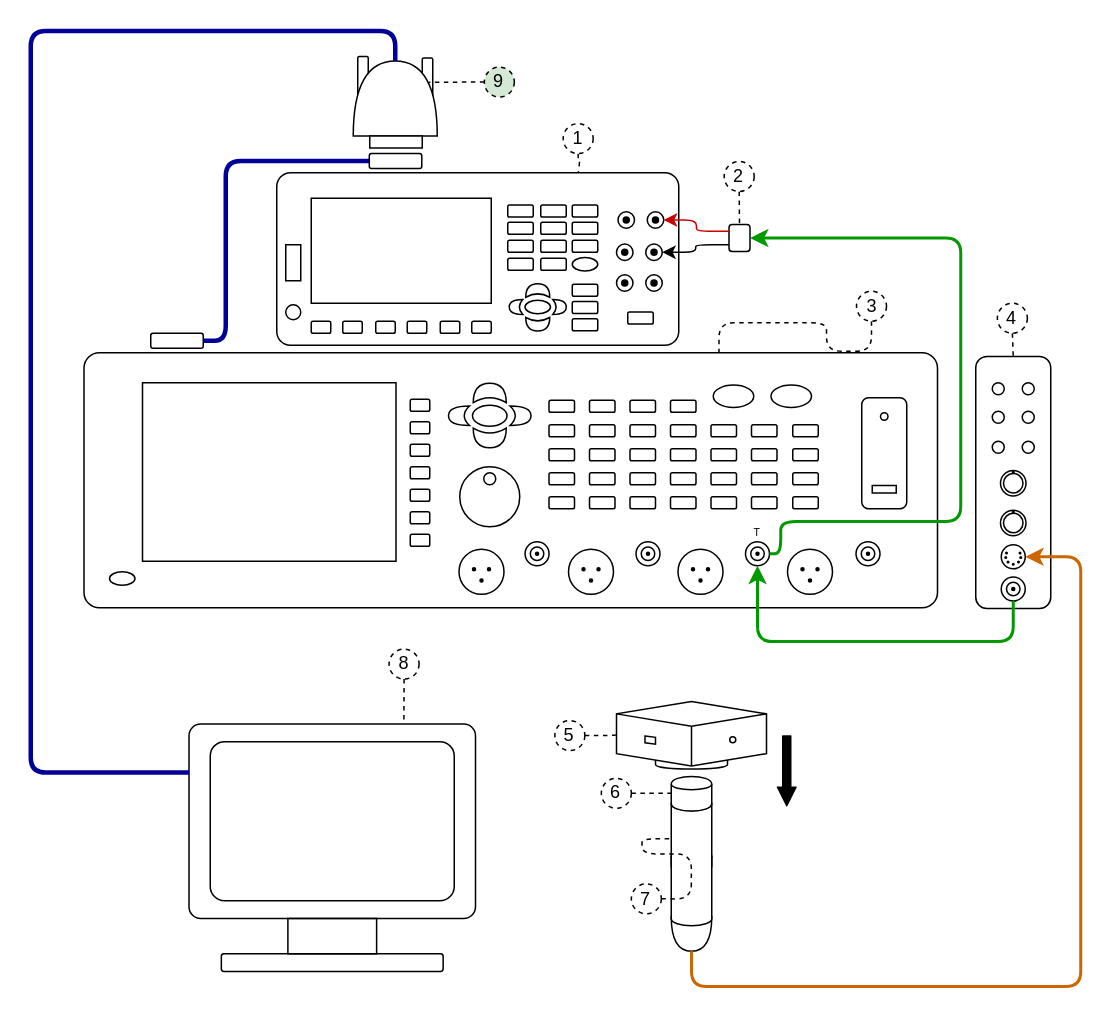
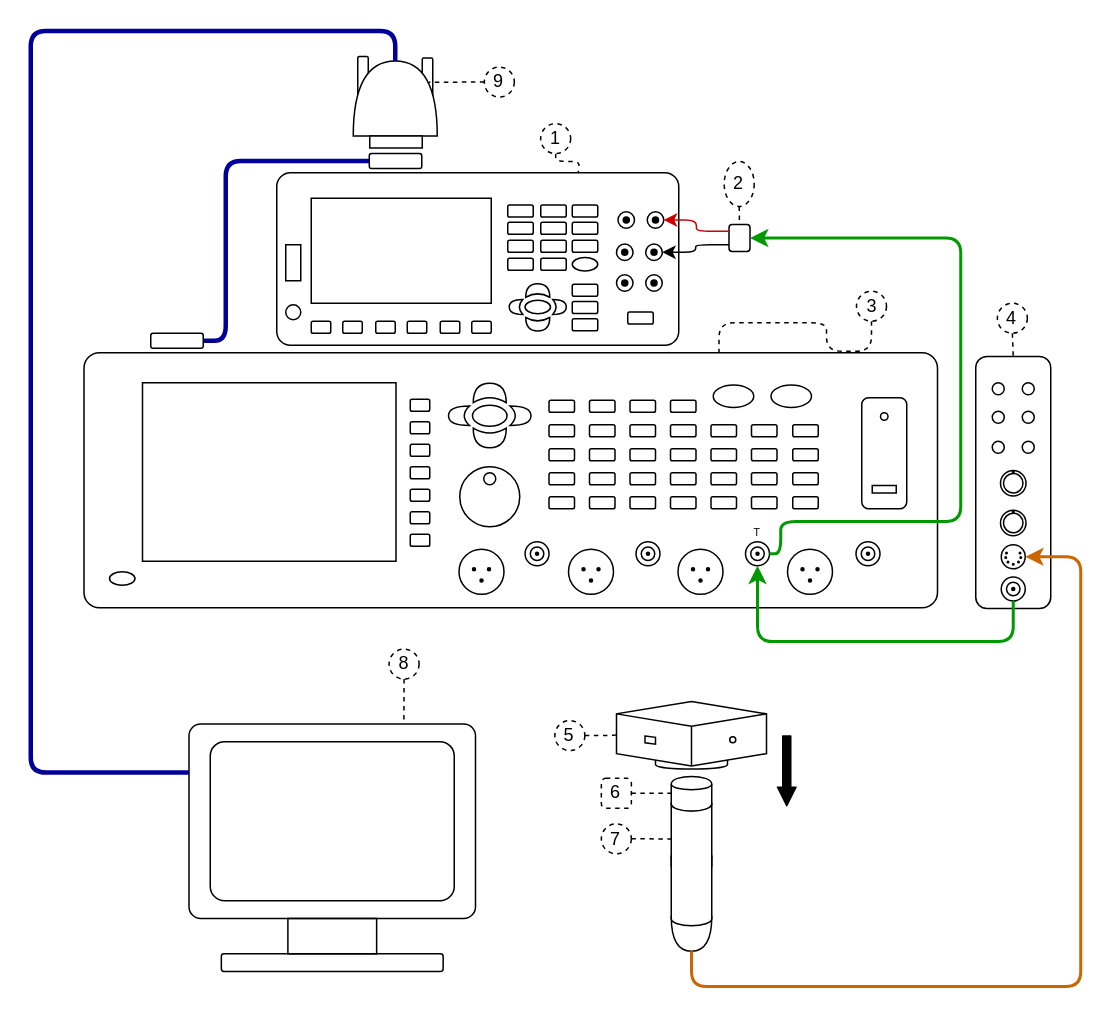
node "9": fillcolor #d5e8d4 -> #ffffff
node "1": moved (578, 138) -> (556, 138)
node "2": size 30x30 -> 30x45
node "6": shape ellipse -> rounded rectangle
node "7": moved (646, 899) -> (616, 839)
